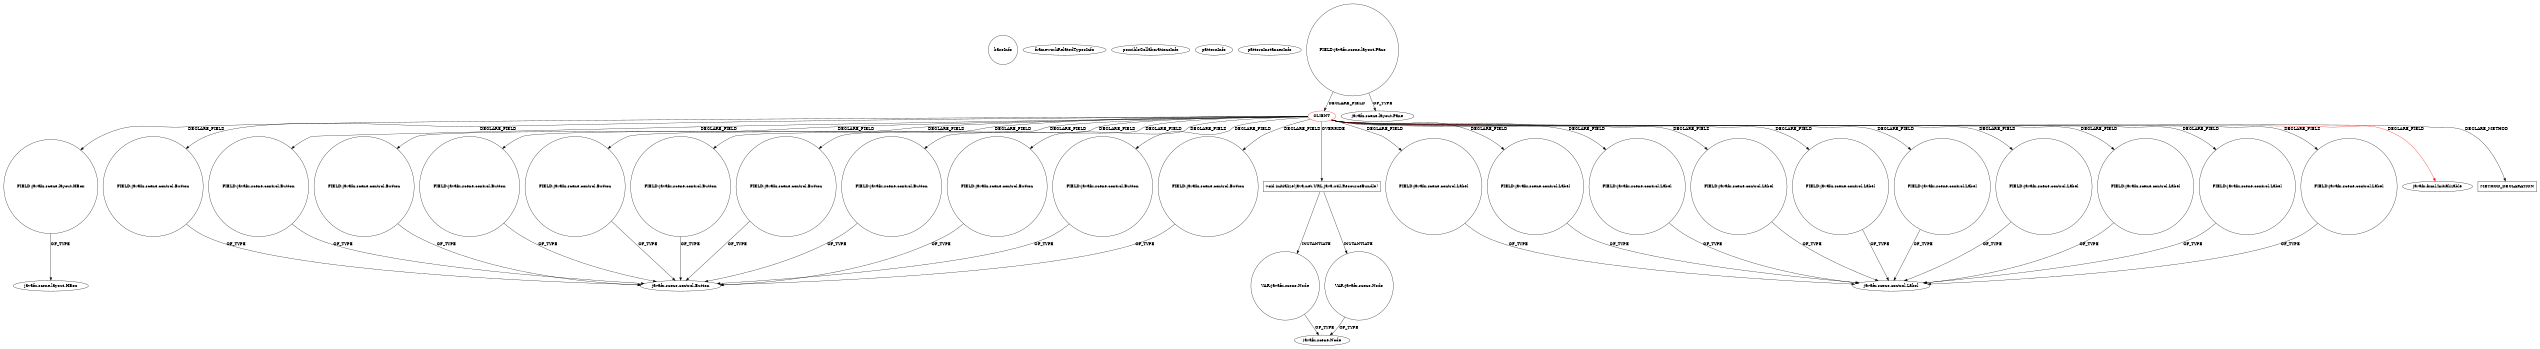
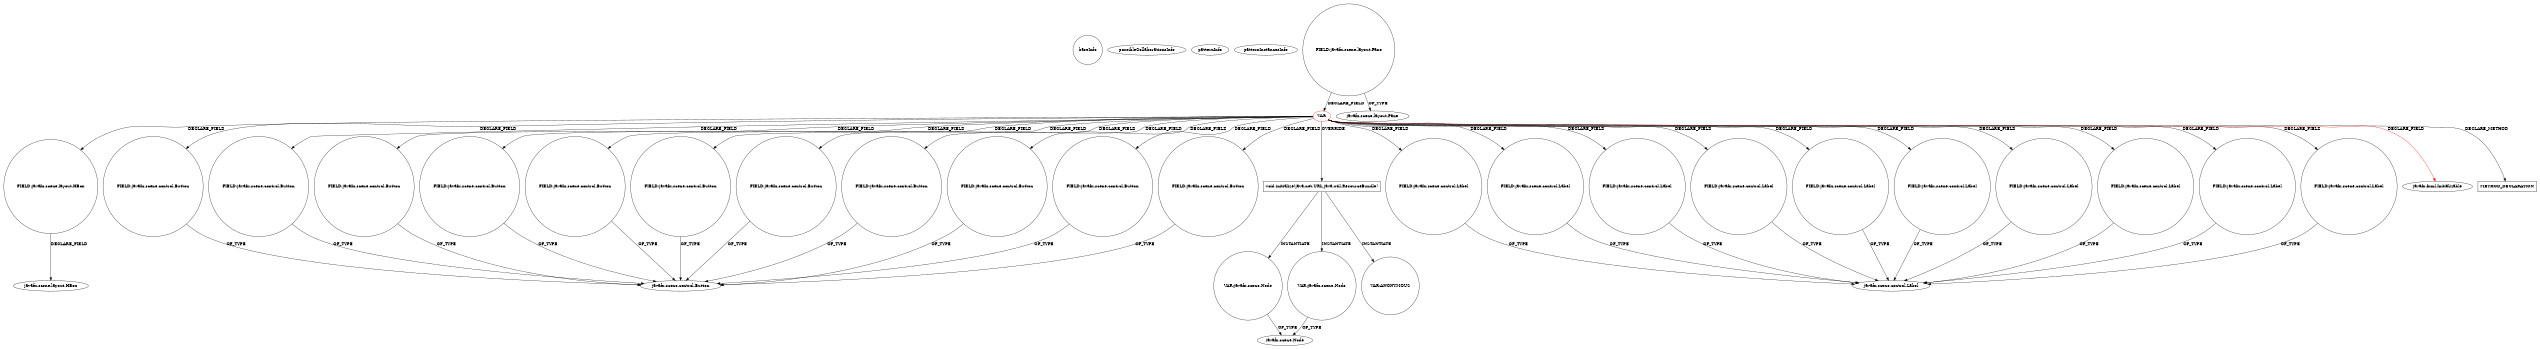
node "frameworkRelatedTypesInfo": removed
node "CLIENT": label "CLIENT" -> "VAR"
edge "FIELD:javafx.scene.layout.HBox" -> "javafx.scene.layout.HBox": label "OF_TYPE" -> "DECLARE_FIELD"
node "VAR:ANONYMOUS": added
